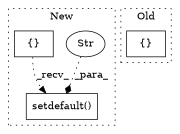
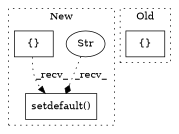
edge "Str" -> "setdefault()": label "_para_" -> "_recv_"
